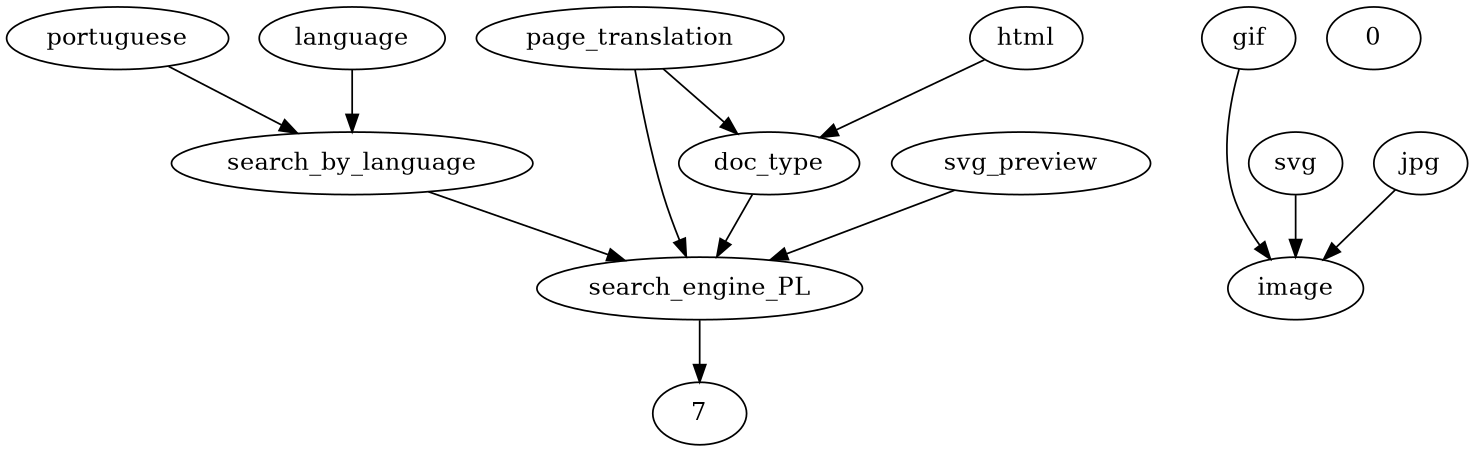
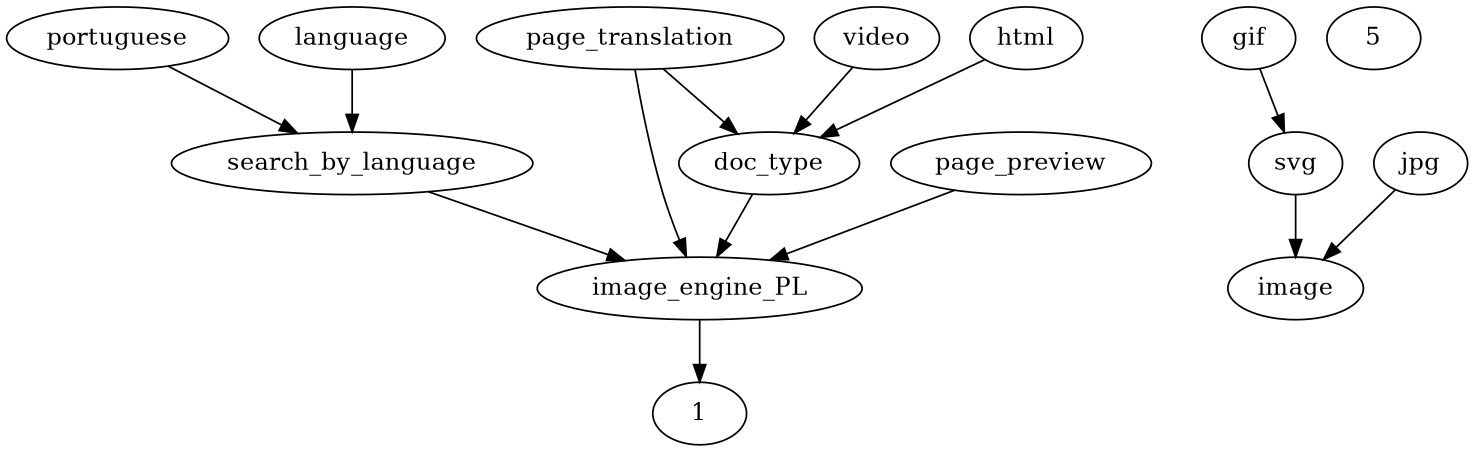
node "video": added
node "0": label "0" -> "5"
edge "gif" -> "image": now "gif" -> "svg"
node "svg_preview": label "svg_preview" -> "page_preview"
node "search_engine_PL": label "search_engine_PL" -> "image_engine_PL"
node "7": label "7" -> "1"
